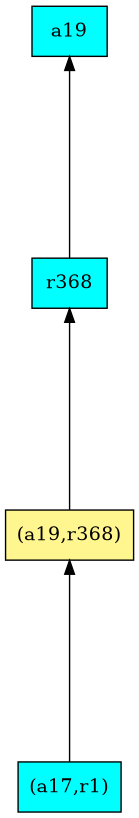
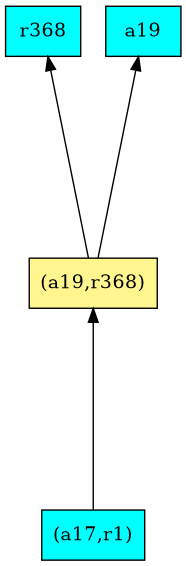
edge "r368" -> "a19": now "(a19,r368)" -> "a19"
